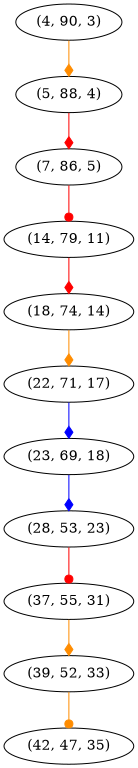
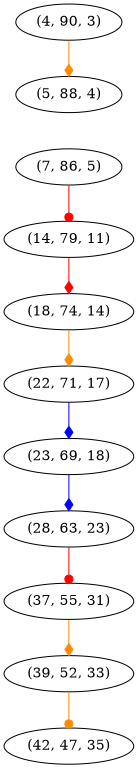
edge "(5, 88, 4)" -> "(7, 86, 5)": removed
node "(28, 53, 23)": label "(28, 53, 23)" -> "(28, 63, 23)"
